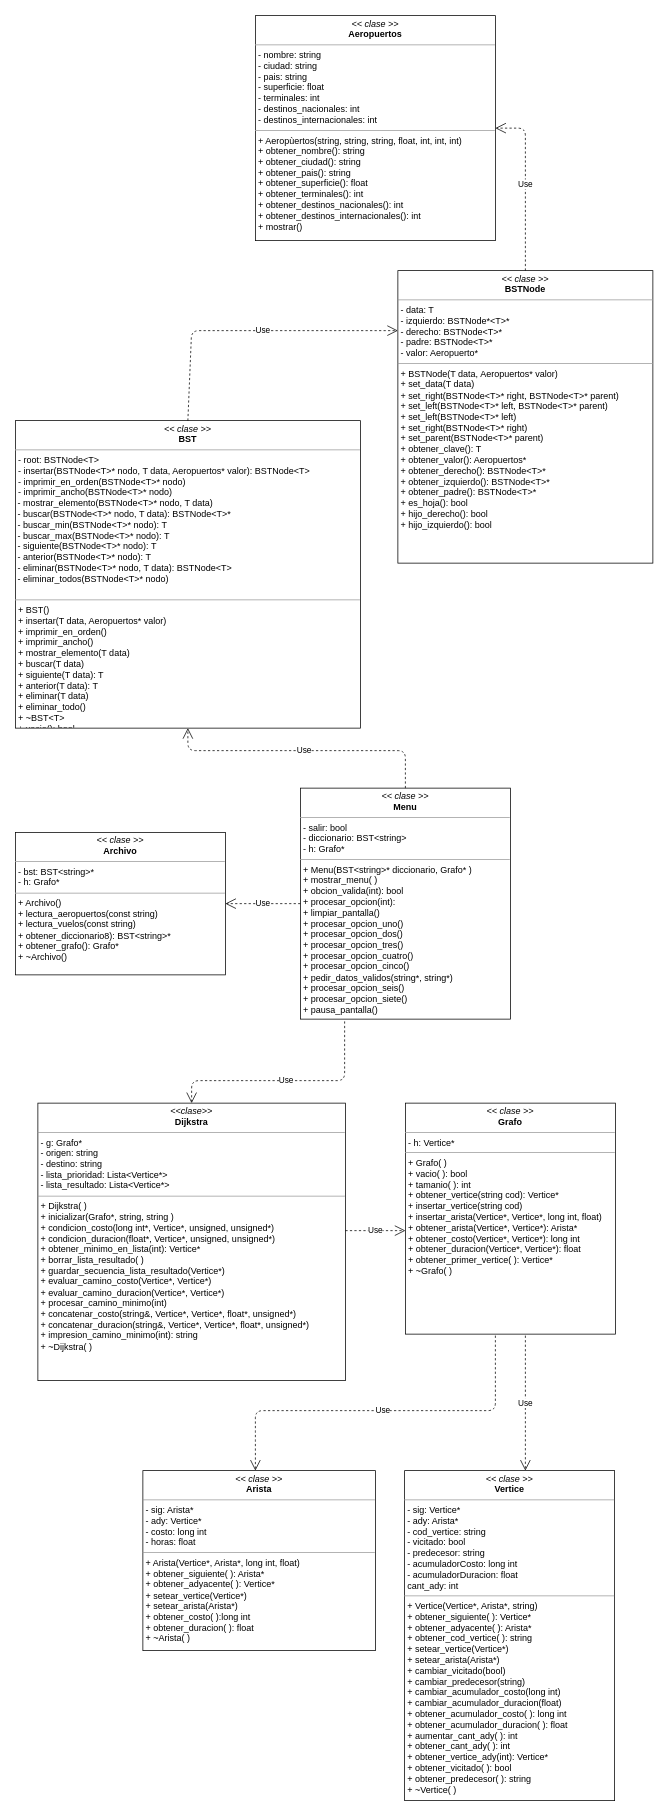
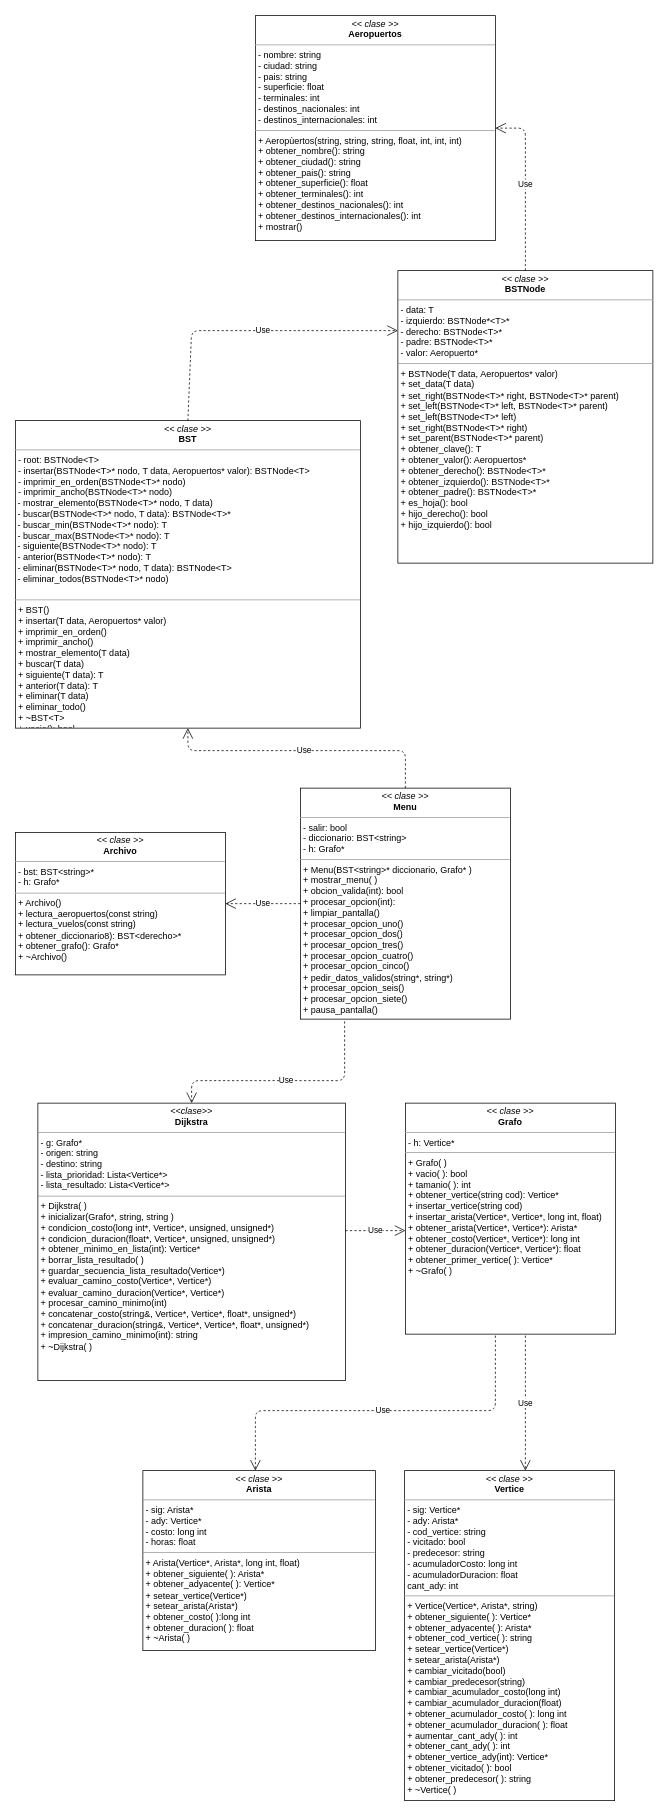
node "<< clase >> Archivo - bst: BST<string>* - h: Grafo* + Archivo() + lectura_aeropuertos(const string) + lectura_vuelos(const string) + obtener_diccionario8): BST<string>* + obtener_grafo(): Grafo* + ~Archivo()": label "<< clase >> Archivo - bst: BST<string>* - h: Grafo* + Archivo() + lectura_aeropuertos(const string) + lectura_vuelos(const string) + obtener_diccionario8): BST<string>* + obtener_grafo(): Grafo* + ~Archivo()" -> "<< clase >> Archivo - bst: BST<string>* - h: Grafo* + Archivo() + lectura_aeropuertos(const string) + lectura_vuelos(const string) + obtener_diccionario8): BST<derecho>* + obtener_grafo(): Grafo* + ~Archivo()"
